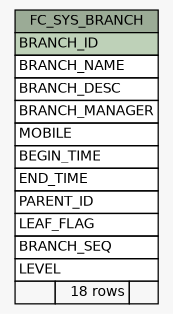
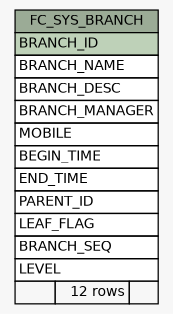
node "FC_SYS_BRANCH": text "18 rows" -> "12 rows"
